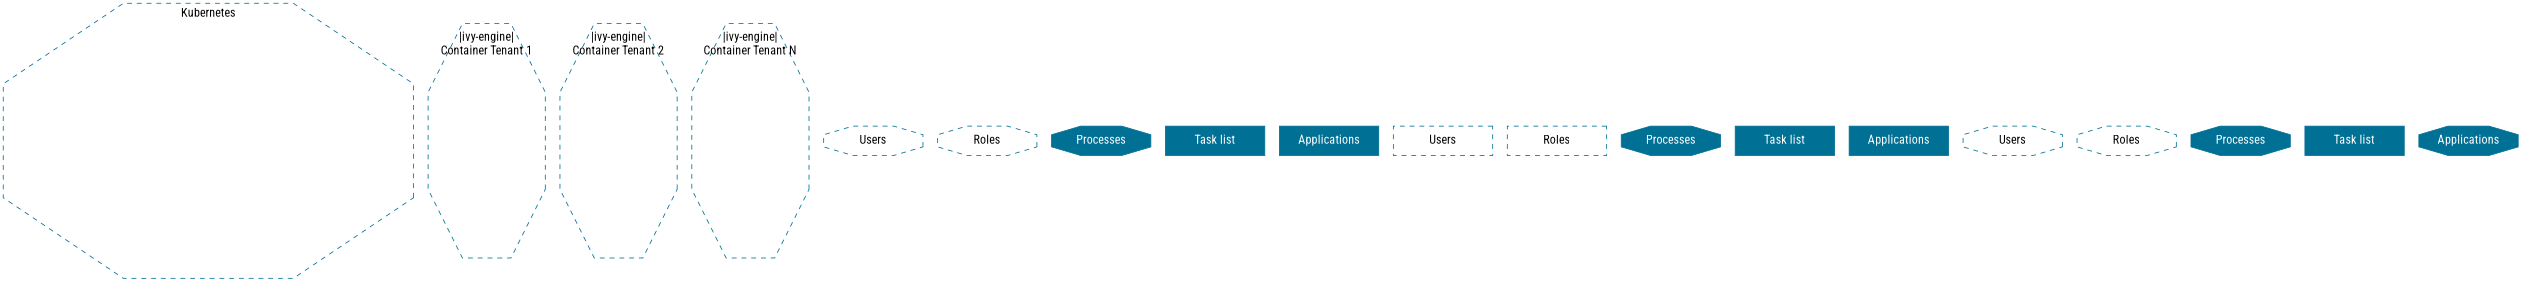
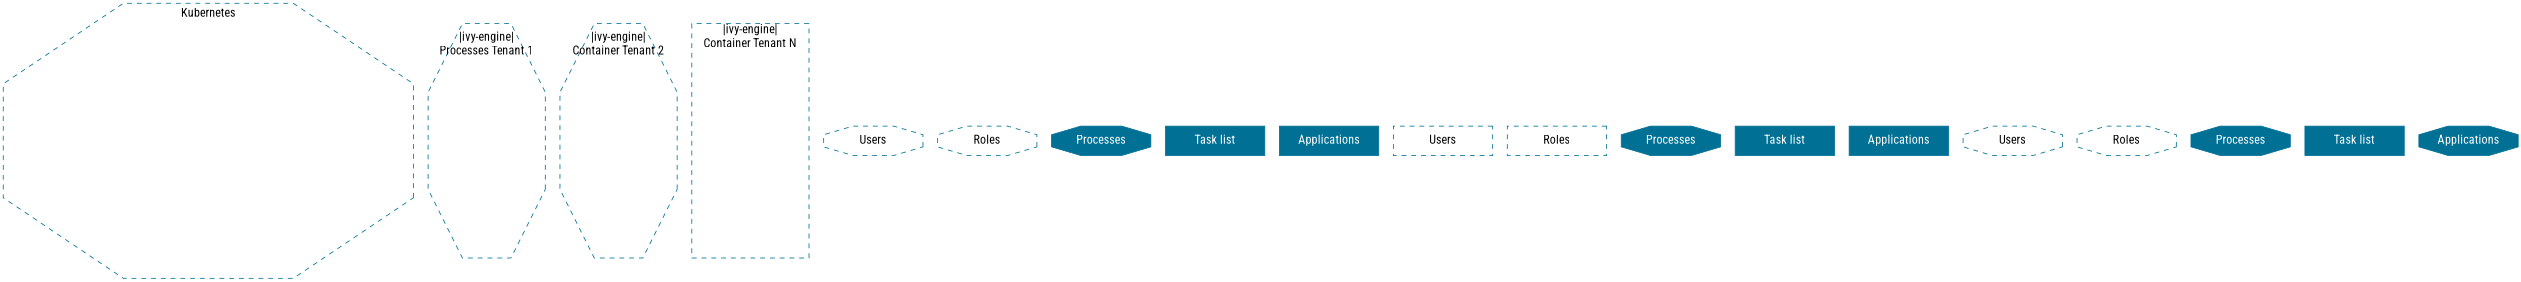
node "|ivy-engine| Container Tenant 1": label "|ivy-engine| Container Tenant 1" -> "|ivy-engine| Processes Tenant 1"
node "|ivy-engine| Container Tenant N": shape octagon -> box
